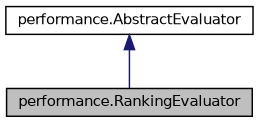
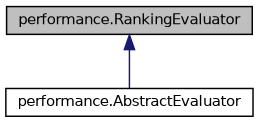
edge "performance.RankingEvaluator" -> "performance.AbstractEvaluator": reversed
